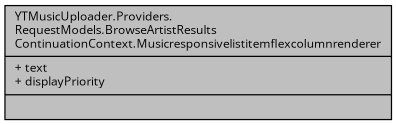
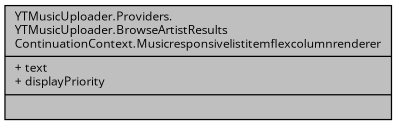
node "YTMusicUploader.Providers.": text "RequestModels.BrowseArtistResults" -> "YTMusicUploader.BrowseArtistResults"
